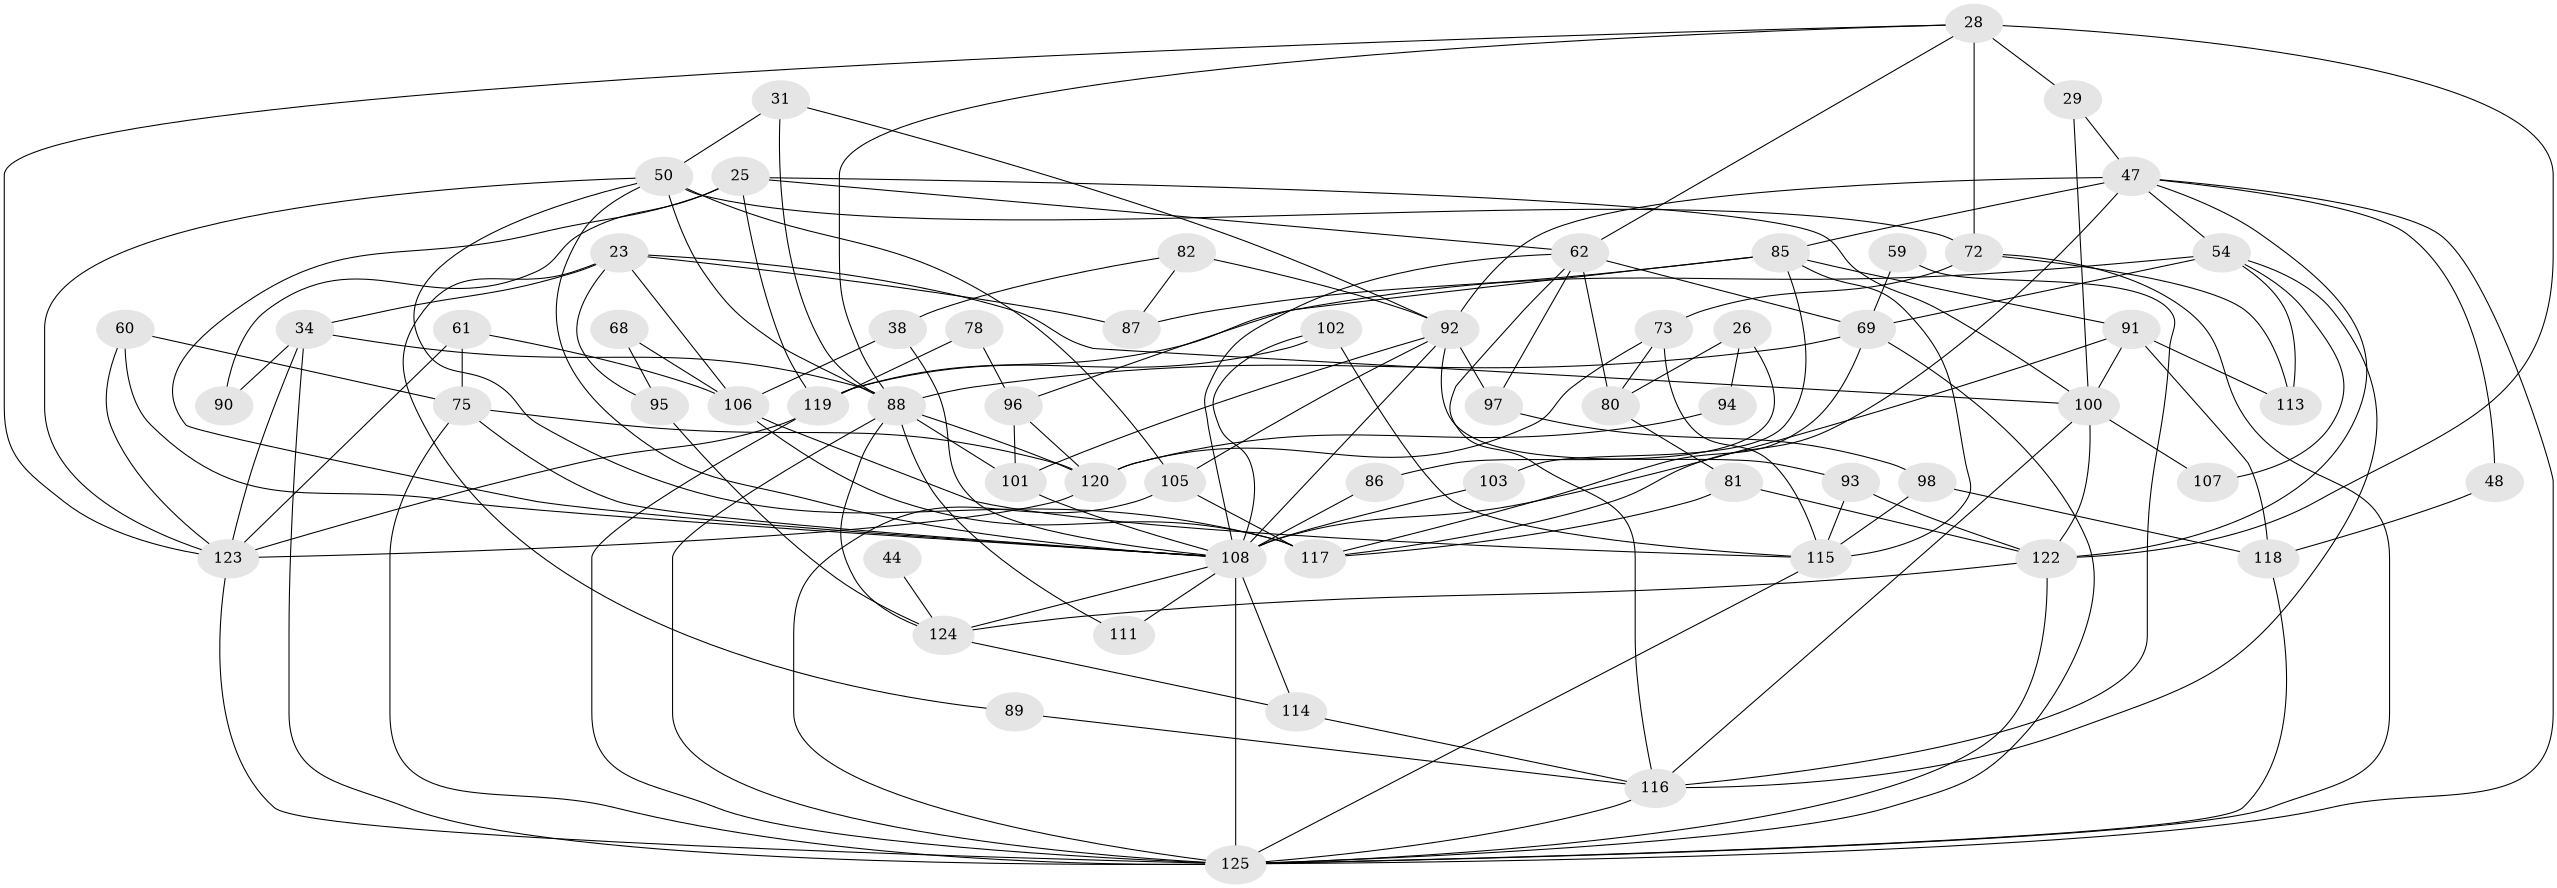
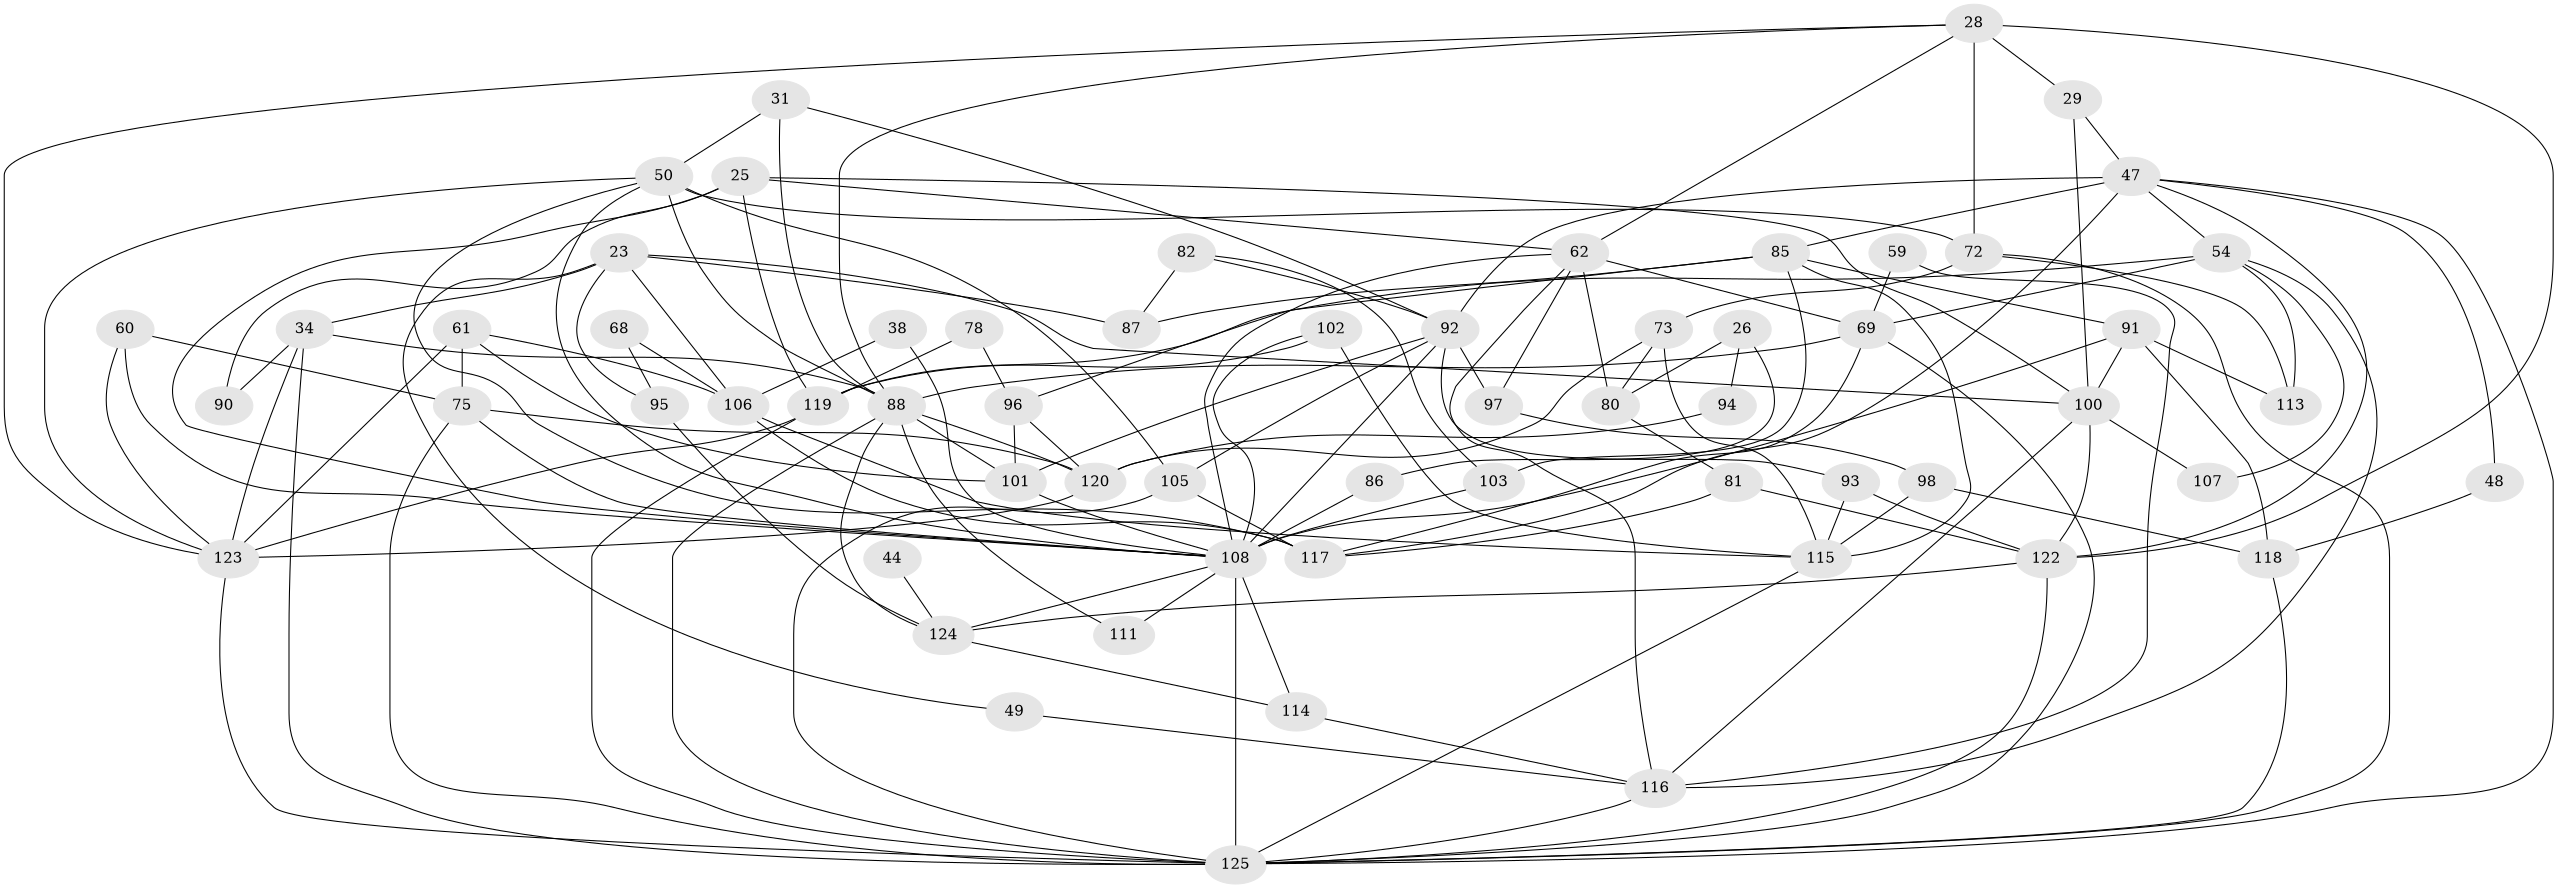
edge "82" -- "38": now "82" -- "103"
edge "61" -- "101": added
node "89": label "89" -> "49"
